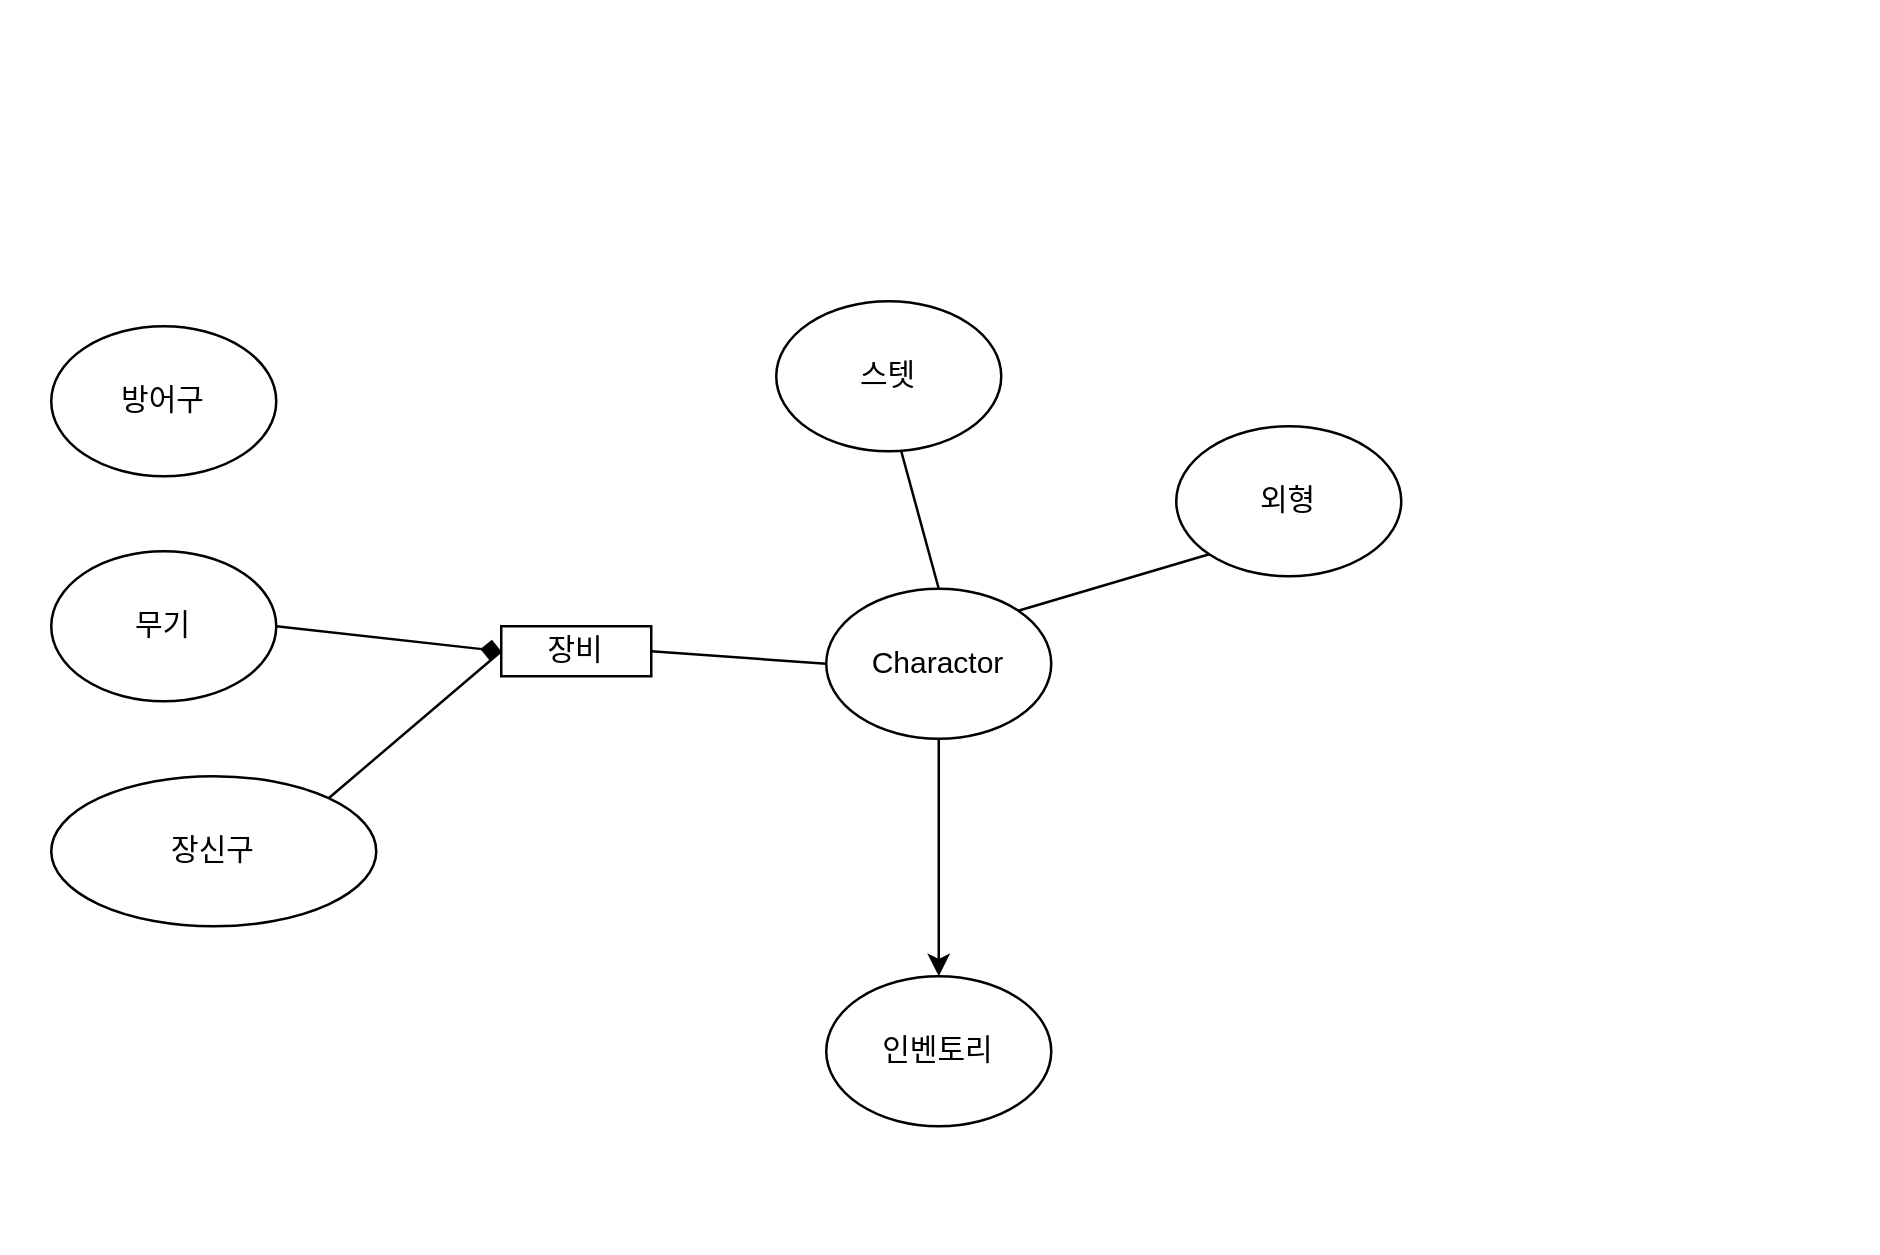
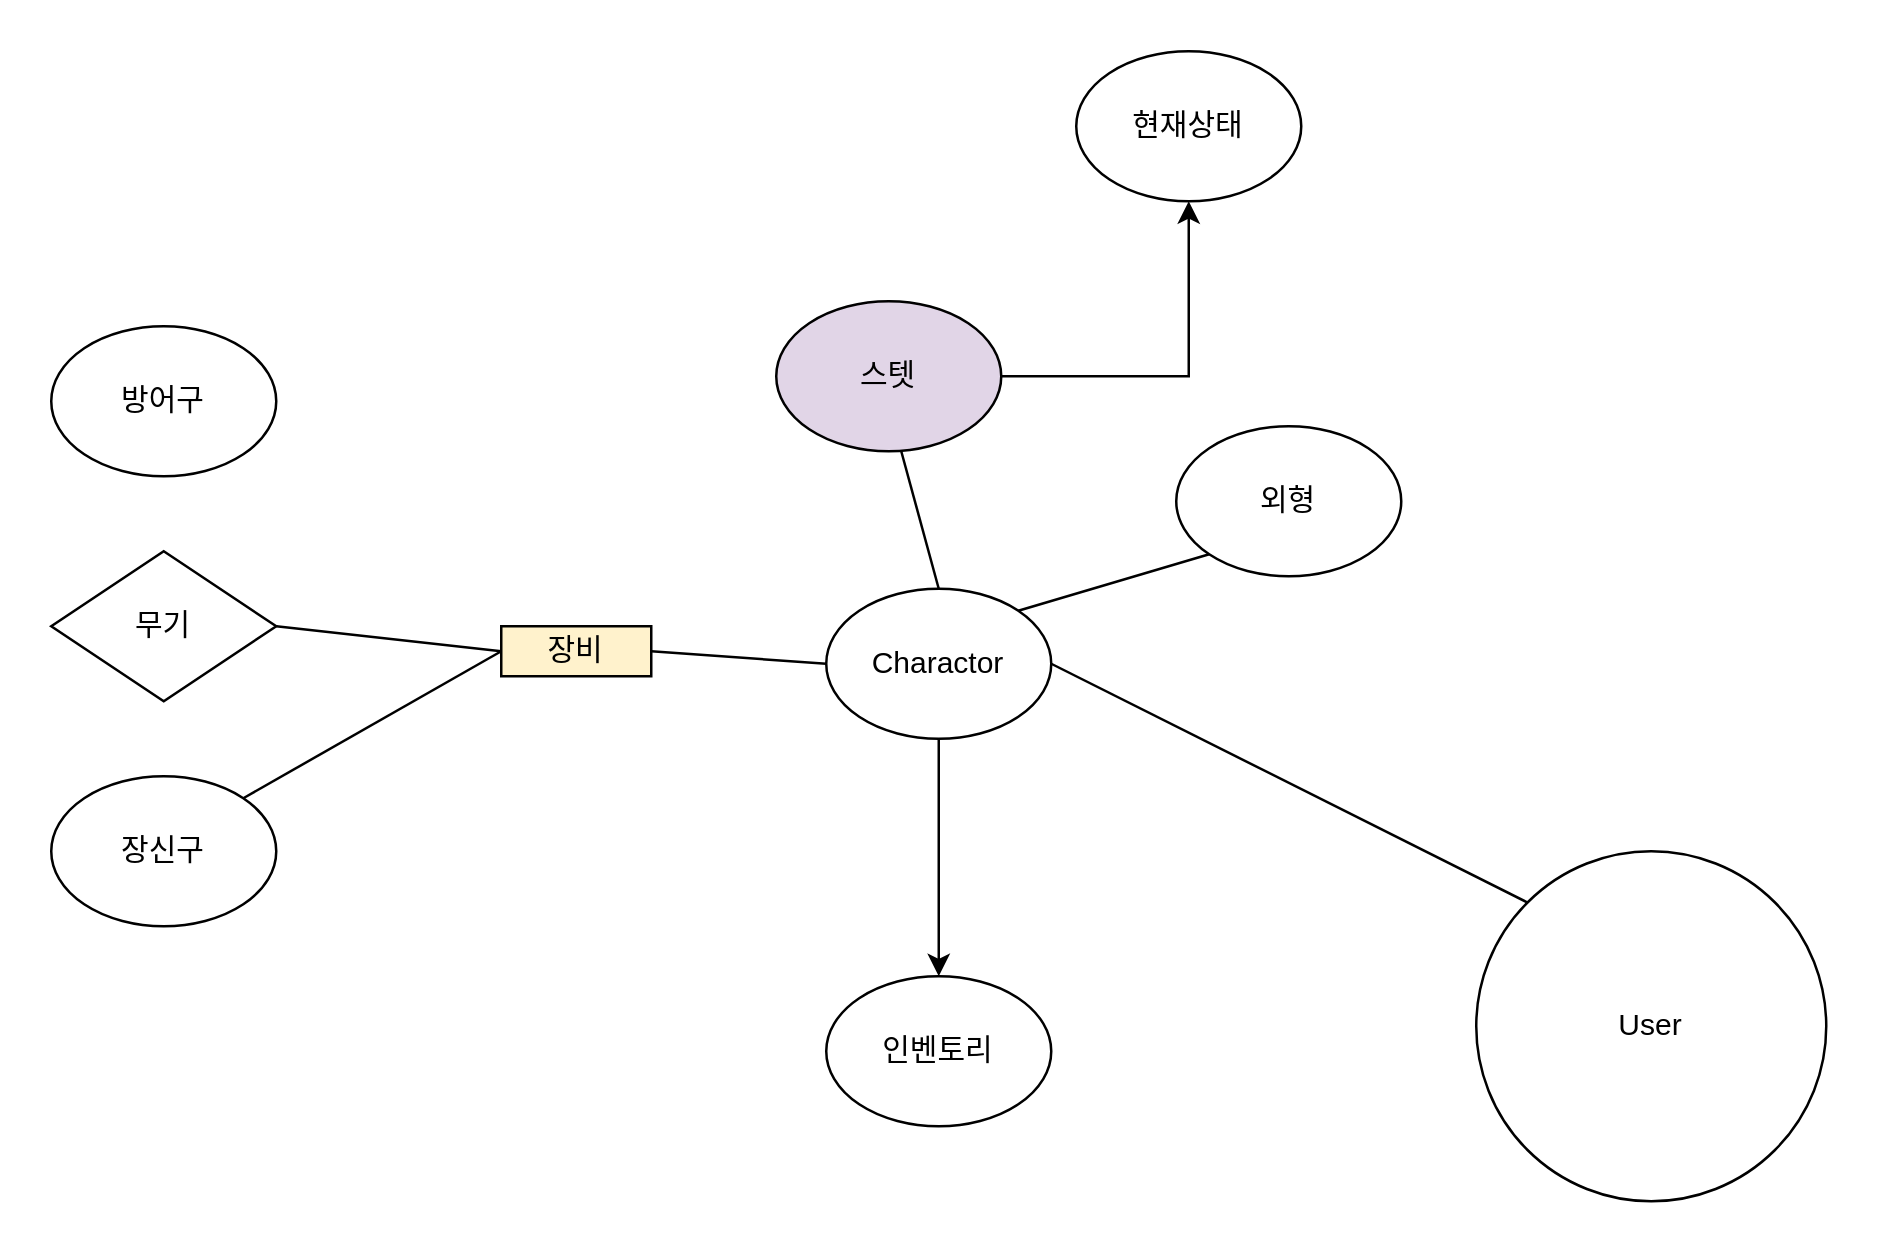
node "현재상태": added
node "스텟": fillcolor #ffffff -> #e1d5e7
edge "스텟" -> "현재상태": added
node "무기": shape ellipse -> diamond
edge "무기" -> "장비": arrowhead diamond -> none
node "장비": fillcolor #ffffff -> #fff2cc
edge "Charactor" -- "User": added
node "장신구": size 325x150 -> 225x150
node "User": added
